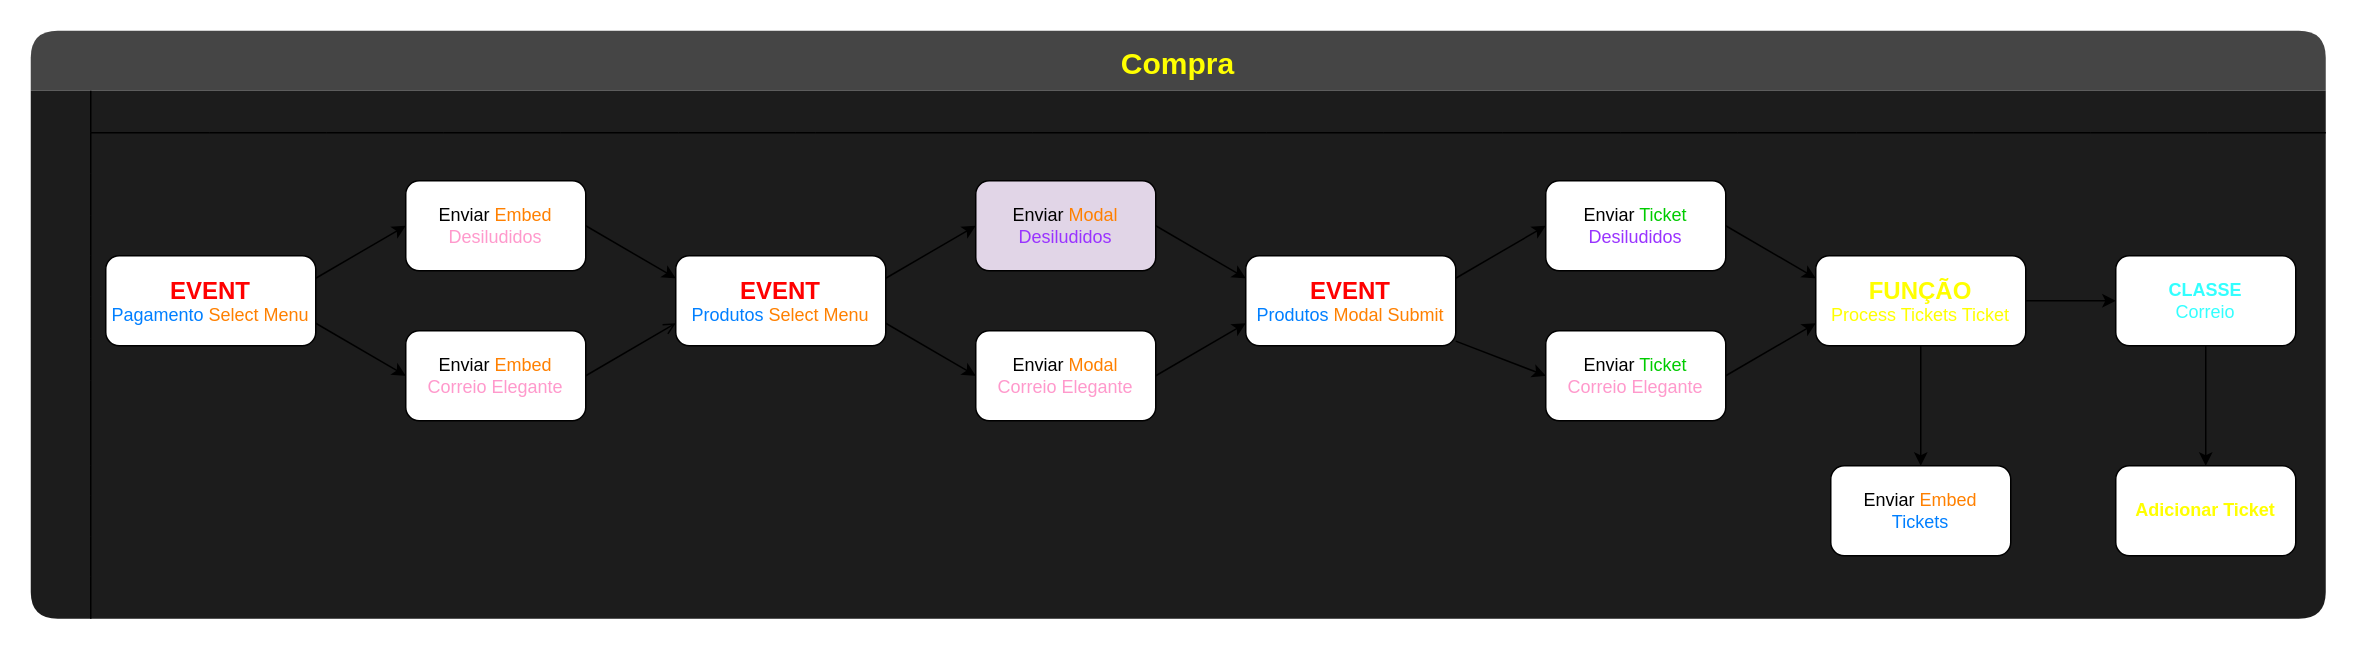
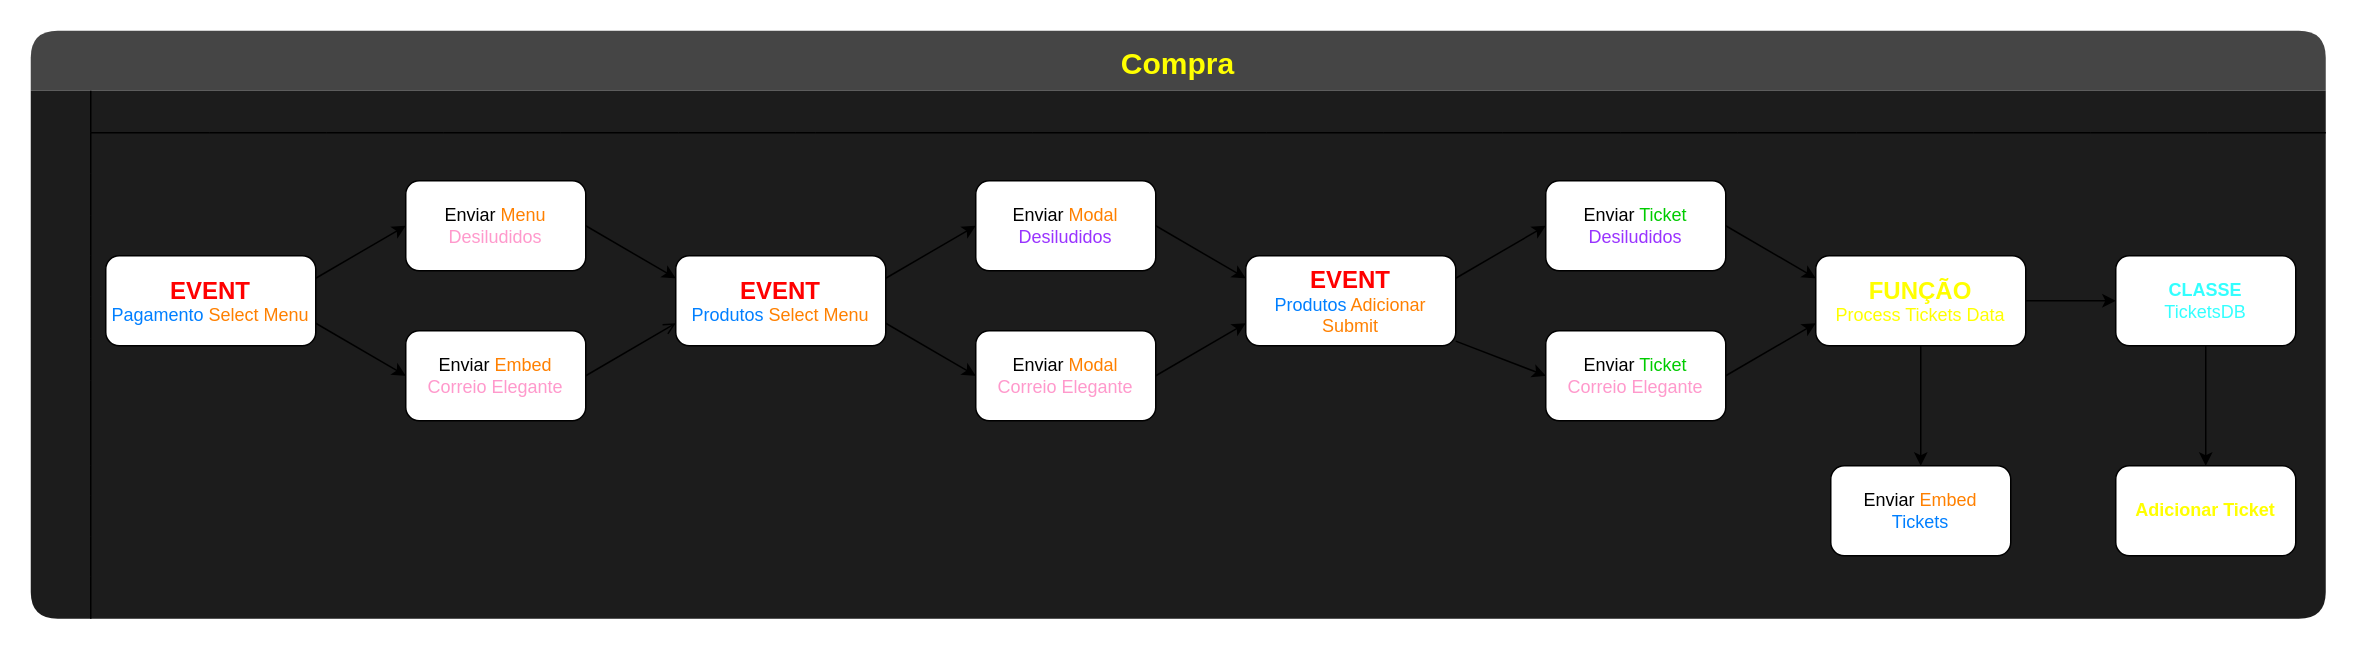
node "Enviar Embed Desiludidos": label "Enviar Embed Desiludidos" -> "Enviar Menu Desiludidos"
node "Enviar Modal Desiludidos": fillcolor #e1d5e7 -> #ffffff
node "EVENT Produtos Modal Submit": label "EVENT Produtos Modal Submit" -> "EVENT Produtos Adicionar Submit"
node "FUNÇÃO Process Tickets Ticket": label "FUNÇÃO Process Tickets Ticket" -> "FUNÇÃO Process Tickets Data"
node "CLASSE Correio": label "CLASSE Correio" -> "CLASSE TicketsDB"
